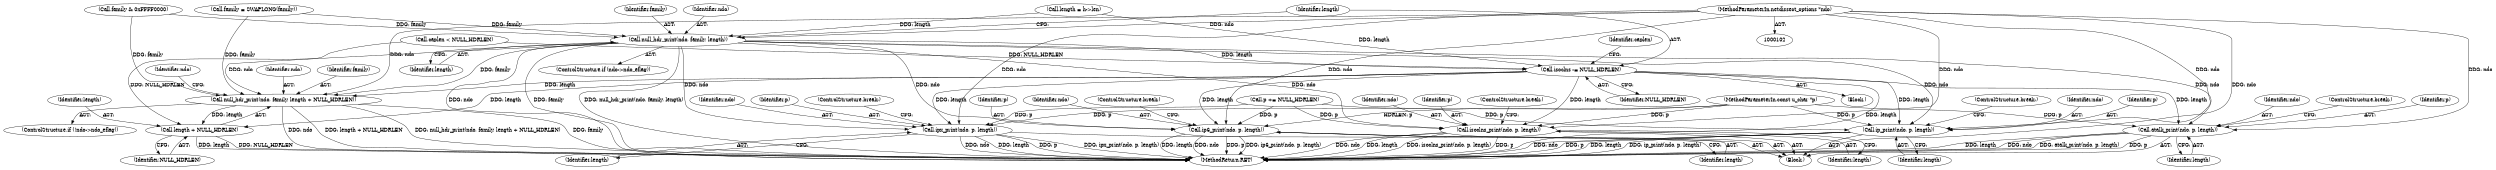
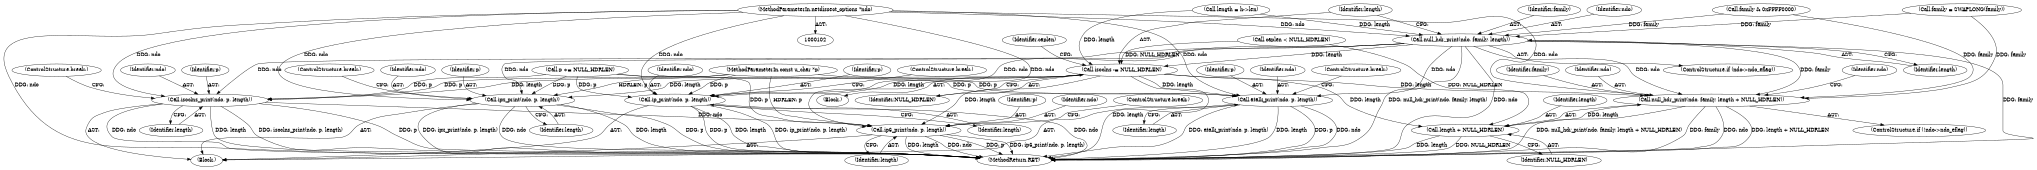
edge "(Call,p += NULL_HDRLEN)" -> "(Call,atalk_print(ndo, p, length))": added, label "DDG: p"
edge "(Call,null_hdr_print(ndo, family, length))" -> "(Call,ip6_print(ndo, p, length))": now "(Call,isoclns_print(ndo, p, length))" -> "(Call,ip6_print(ndo, p, length))"
edge "(MethodParameterIn,const u_char *p)" -> "(Call,ipx_print(ndo, p, length))": label "DDG: p" -> "HDRLEN: p"
